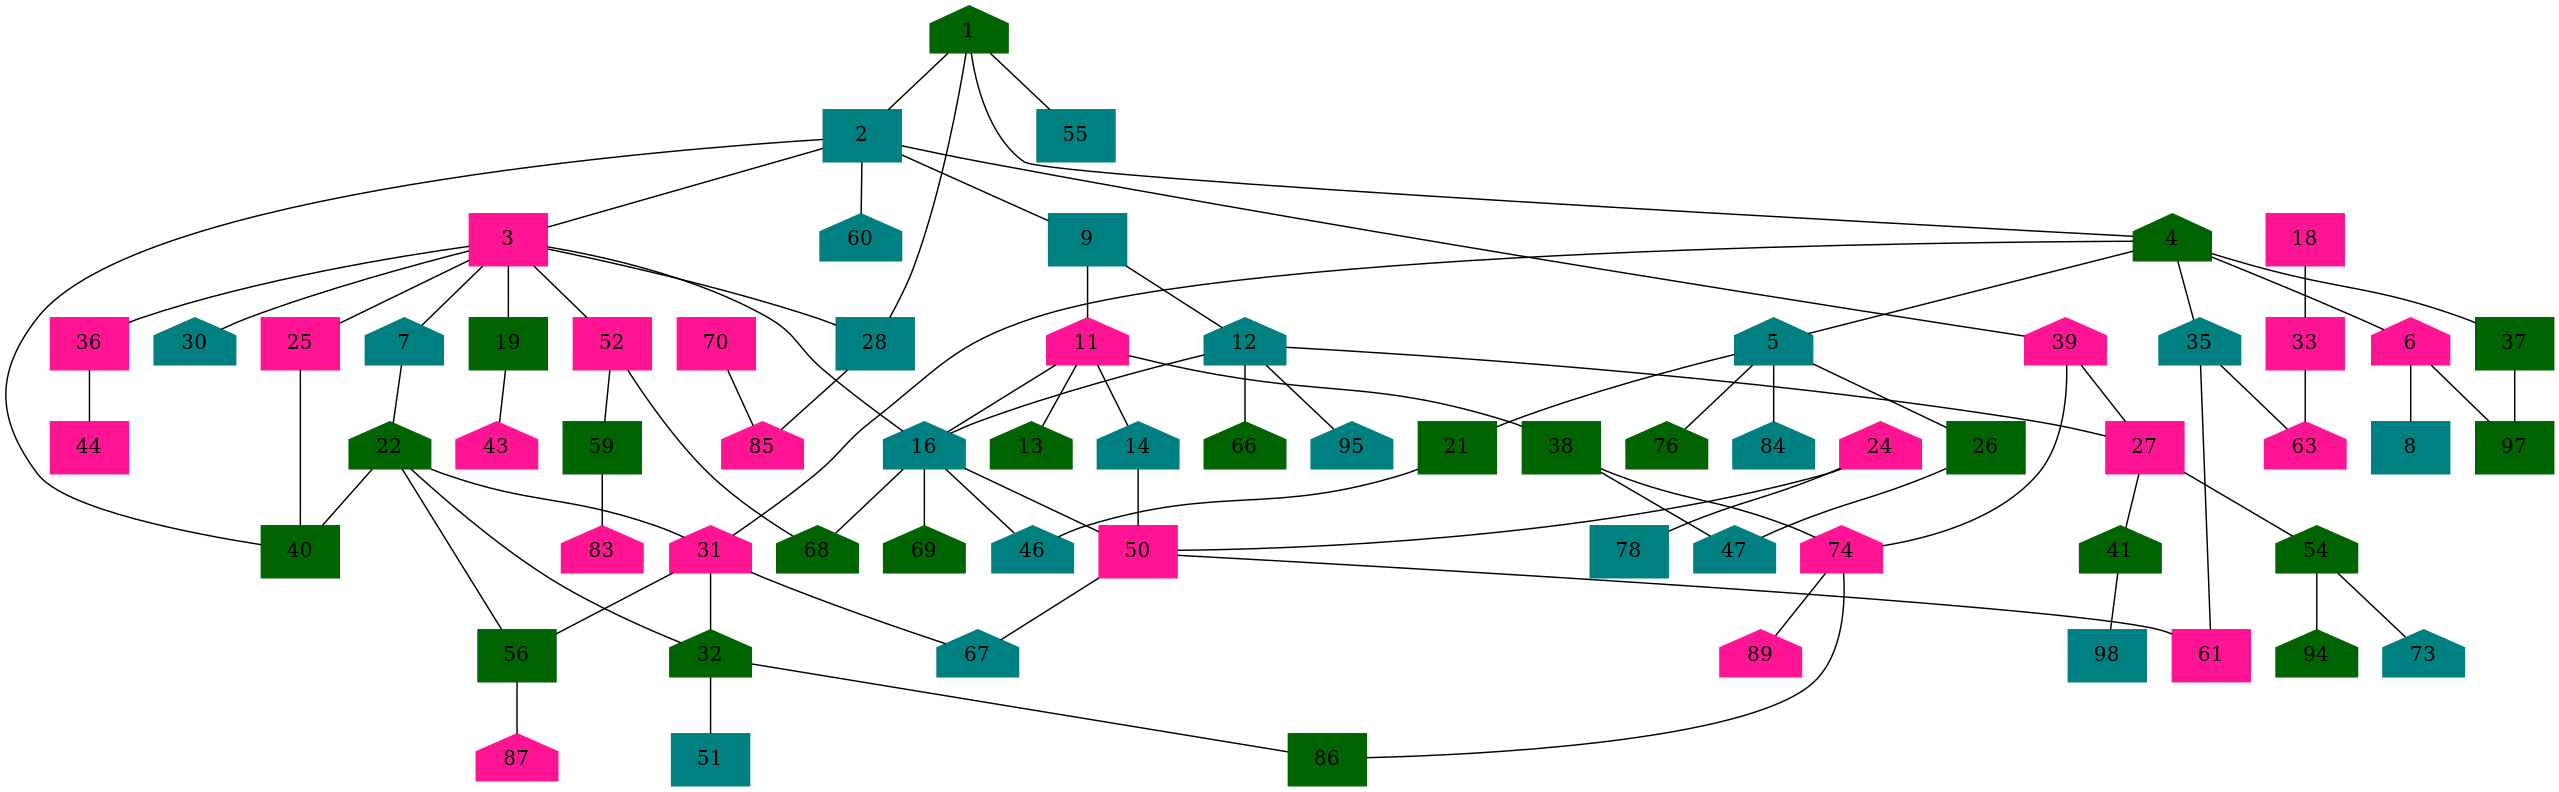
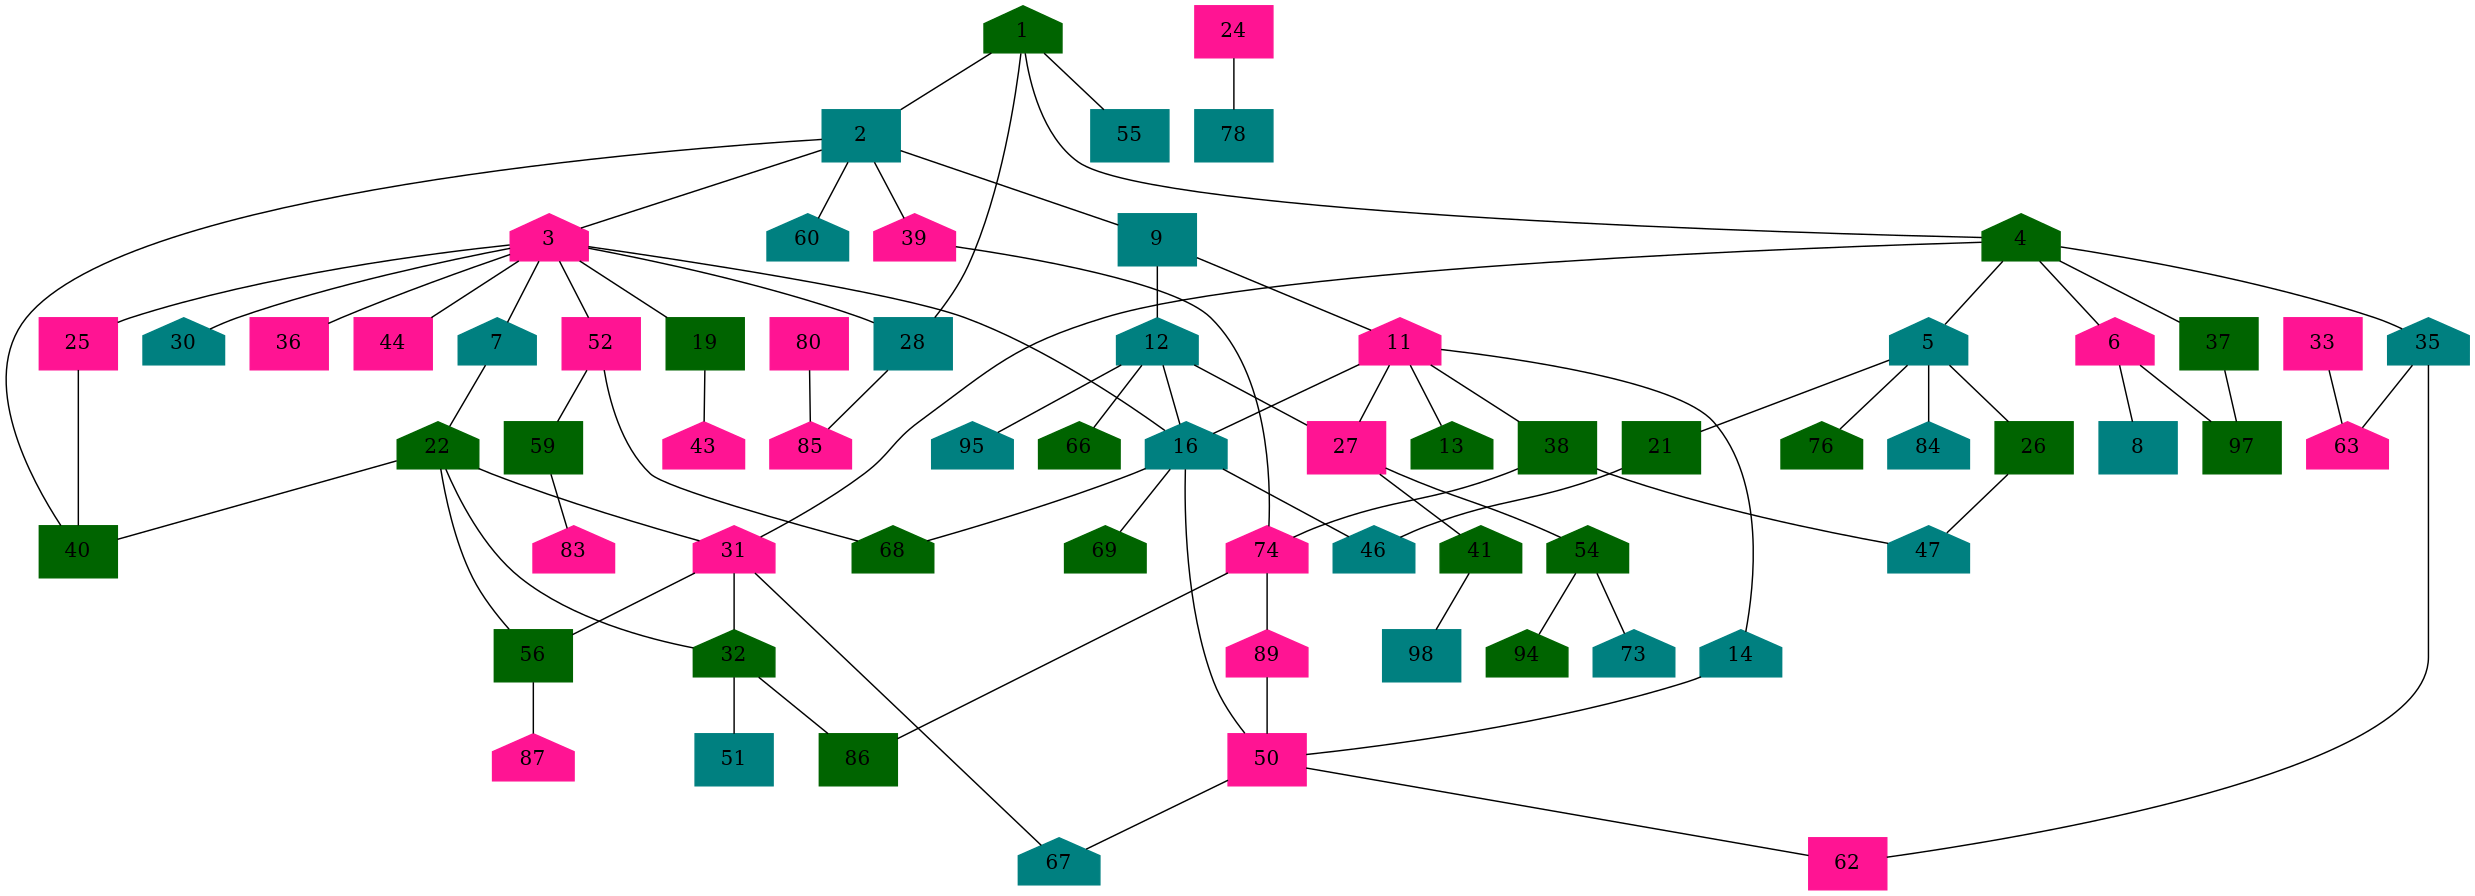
node "3": shape box -> house
node "18": removed
node "70": label "70" -> "80"
edge "39" -- "27": now "11" -- "27"
edge "36" -- "44": now "3" -- "44"
node "24": shape house -> box
edge "24" -- "50": now "89" -- "50"
node "61": label "61" -> "62"
